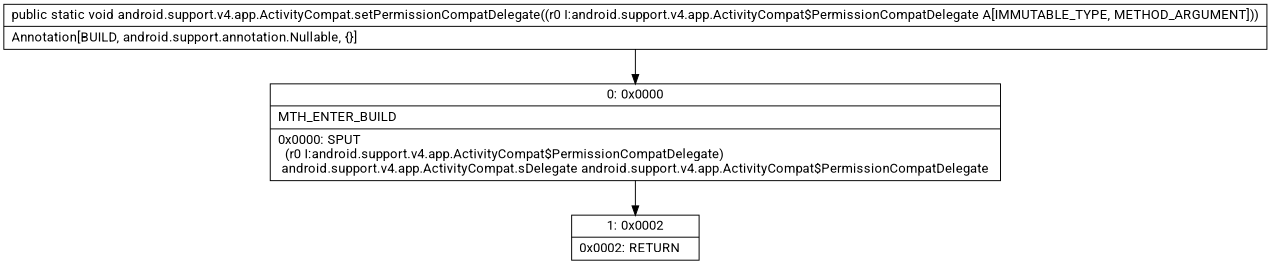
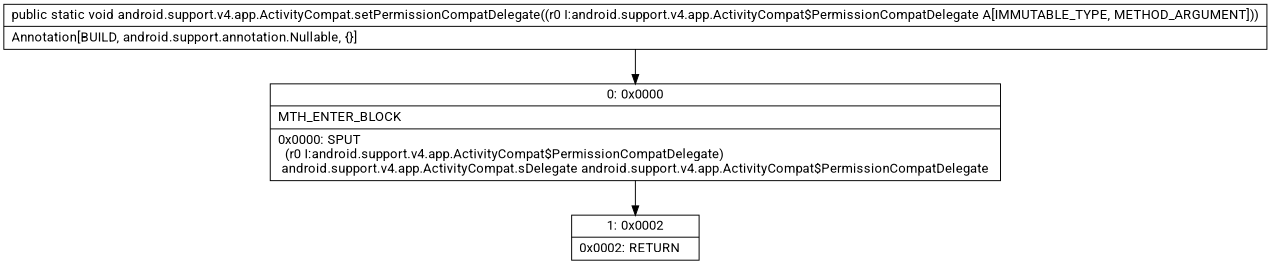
node "0: 0x0000": text "MTH_ENTER_BUILD" -> "MTH_ENTER_BLOCK"
